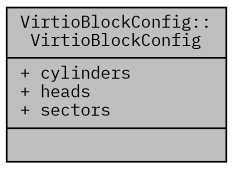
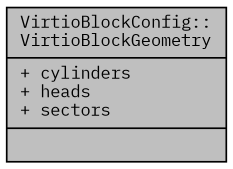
node "VirtioBlockConfig::": text "VirtioBlockConfig" -> "VirtioBlockGeometry"
